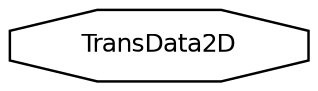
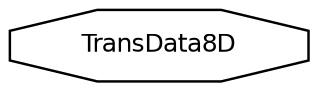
node "TransData2D": label "TransData2D" -> "TransData8D"
